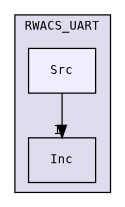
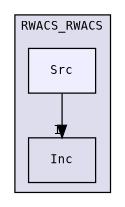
cluster "RWACS_UART": label "RWACS_UART" -> "RWACS_RWACS"
